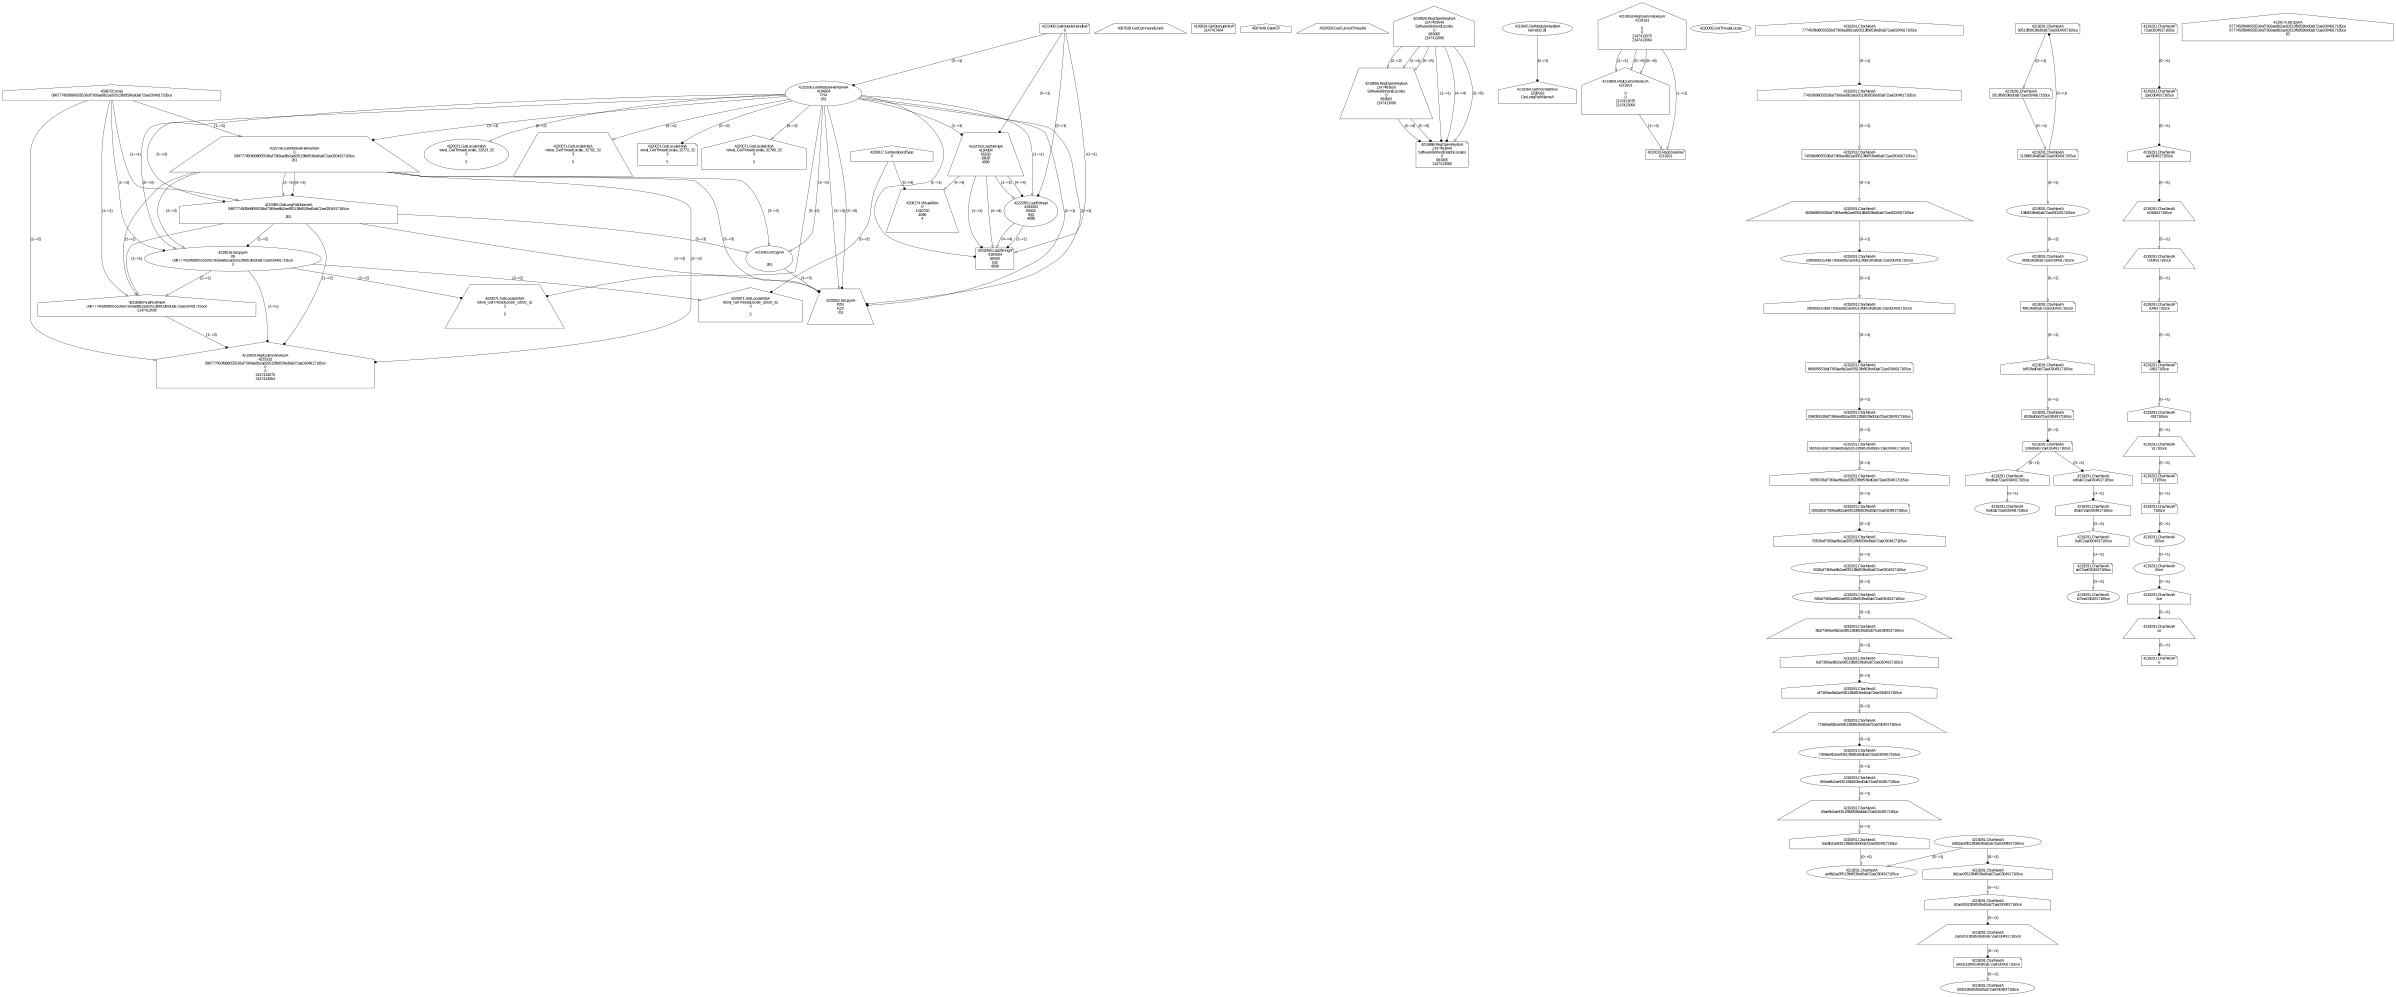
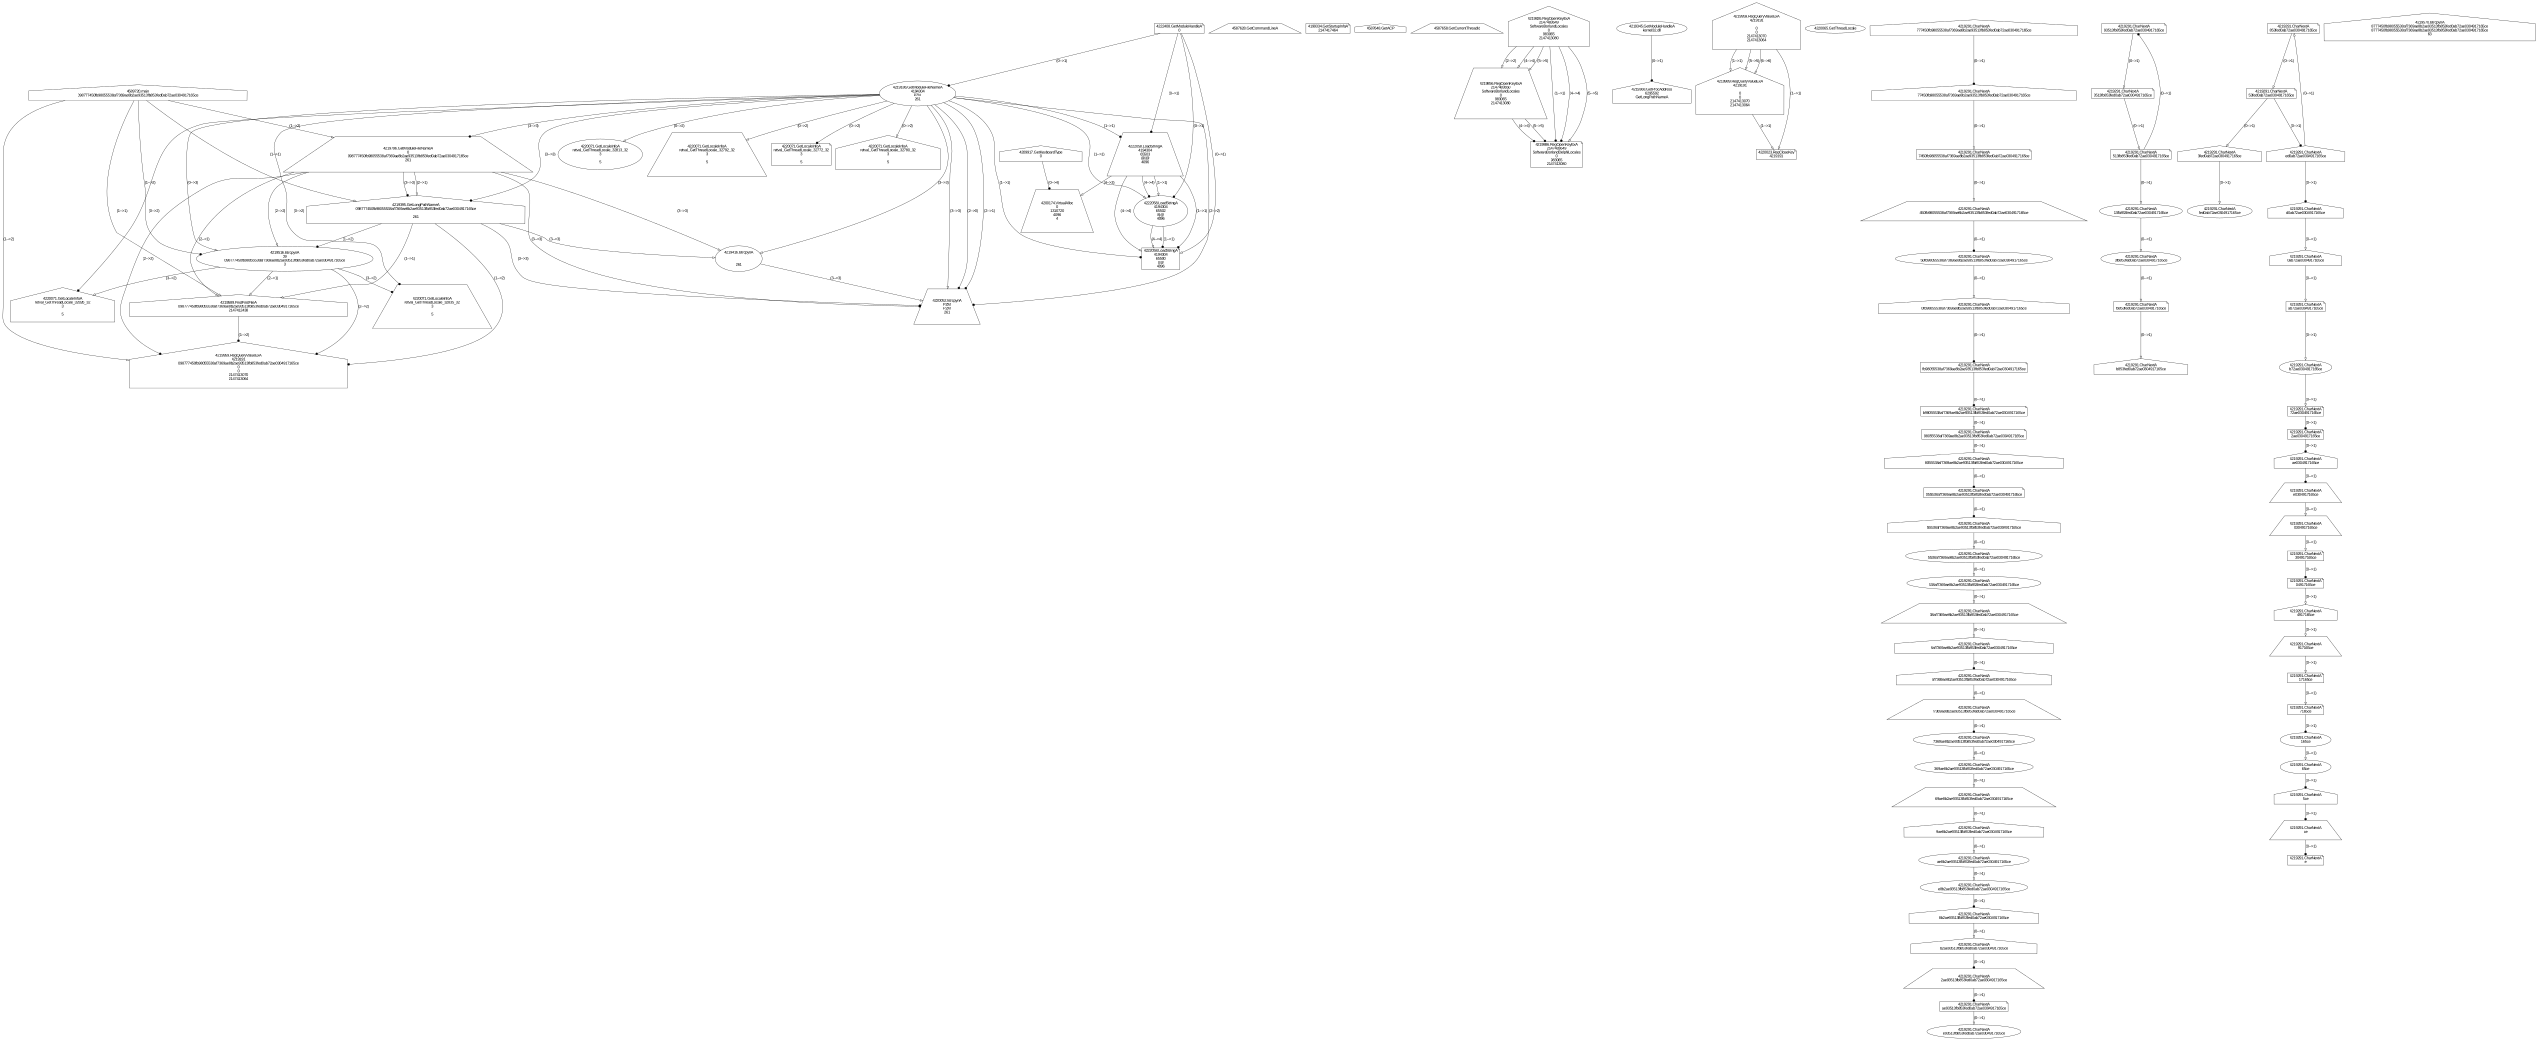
edge "4209917.GetKeyboardType 0" -> "4220071.GetLocaleInfoA retval_GetThreadLocale_32826_32 3 5": now "4219186.GetModuleFileNameA 4194304 PZM 261" -> "4220071.GetLocaleInfoA retval_GetThreadLocale_32826_32 3 5"
edge "4219291.CharNextA b72ae0304917165ce" -> "4219291.CharNextA 72ae0304917165ce": added, label "(0-->1)"
edge "4219291.CharNextA b853fed0ab72ae0304917165ce" -> "4219291.CharNextA 853fed0ab72ae0304917165ce": now "4219291.CharNextA ed0ab72ae0304917165ce" -> "4219291.CharNextA 853fed0ab72ae0304917165ce"
edge "4219291.CharNextA 853fed0ab72ae0304917165ce" -> "4219291.CharNextA 53fed0ab72ae0304917165ce": arrowhead dot -> onormal
edge "4219291.CharNextA e8b2ae93513fb853fed0ab72ae0304917165ce" -> "4219291.CharNextA ae8b2ae93513fb853fed0ab72ae0304917165ce": reversed
